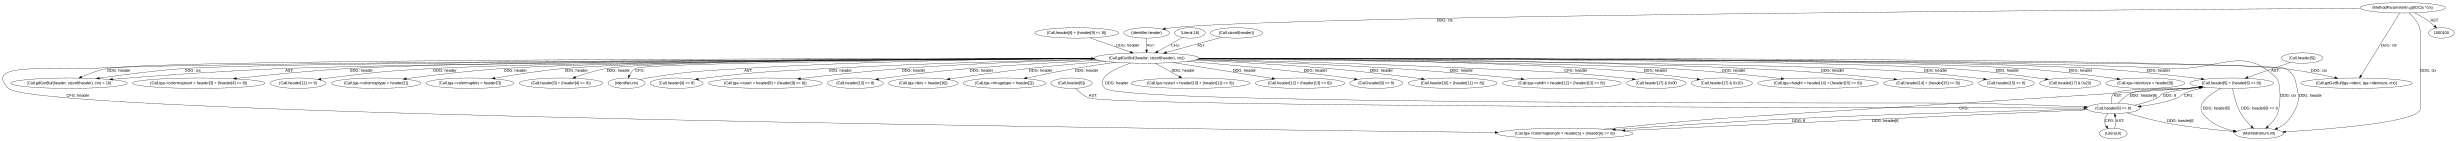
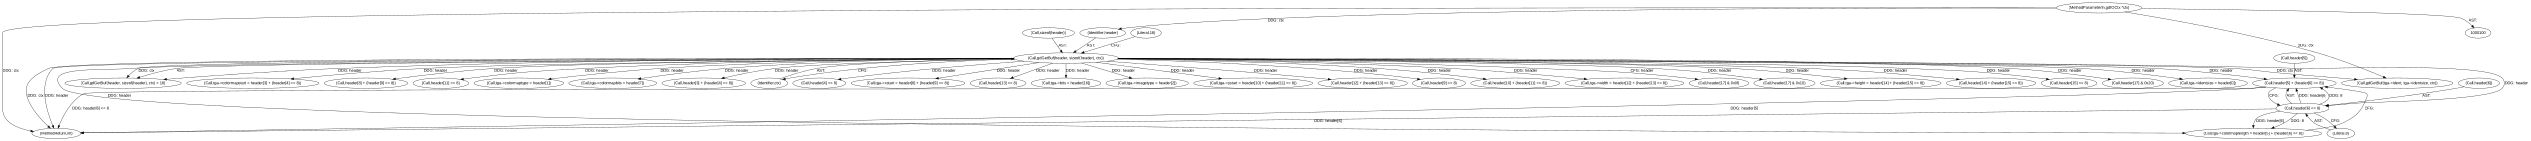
edge "(Call,header[8] + (header[9] << 8))" -> "(Call,gdGetBuf(header, sizeof(header), ctx))": reversed
edge "(Call,gdGetBuf(header, sizeof(header), ctx))" -> "(Call,tga->colormaplength = header[5] + (header[6] << 8))": label "CFG: header" -> "DDG: header"
